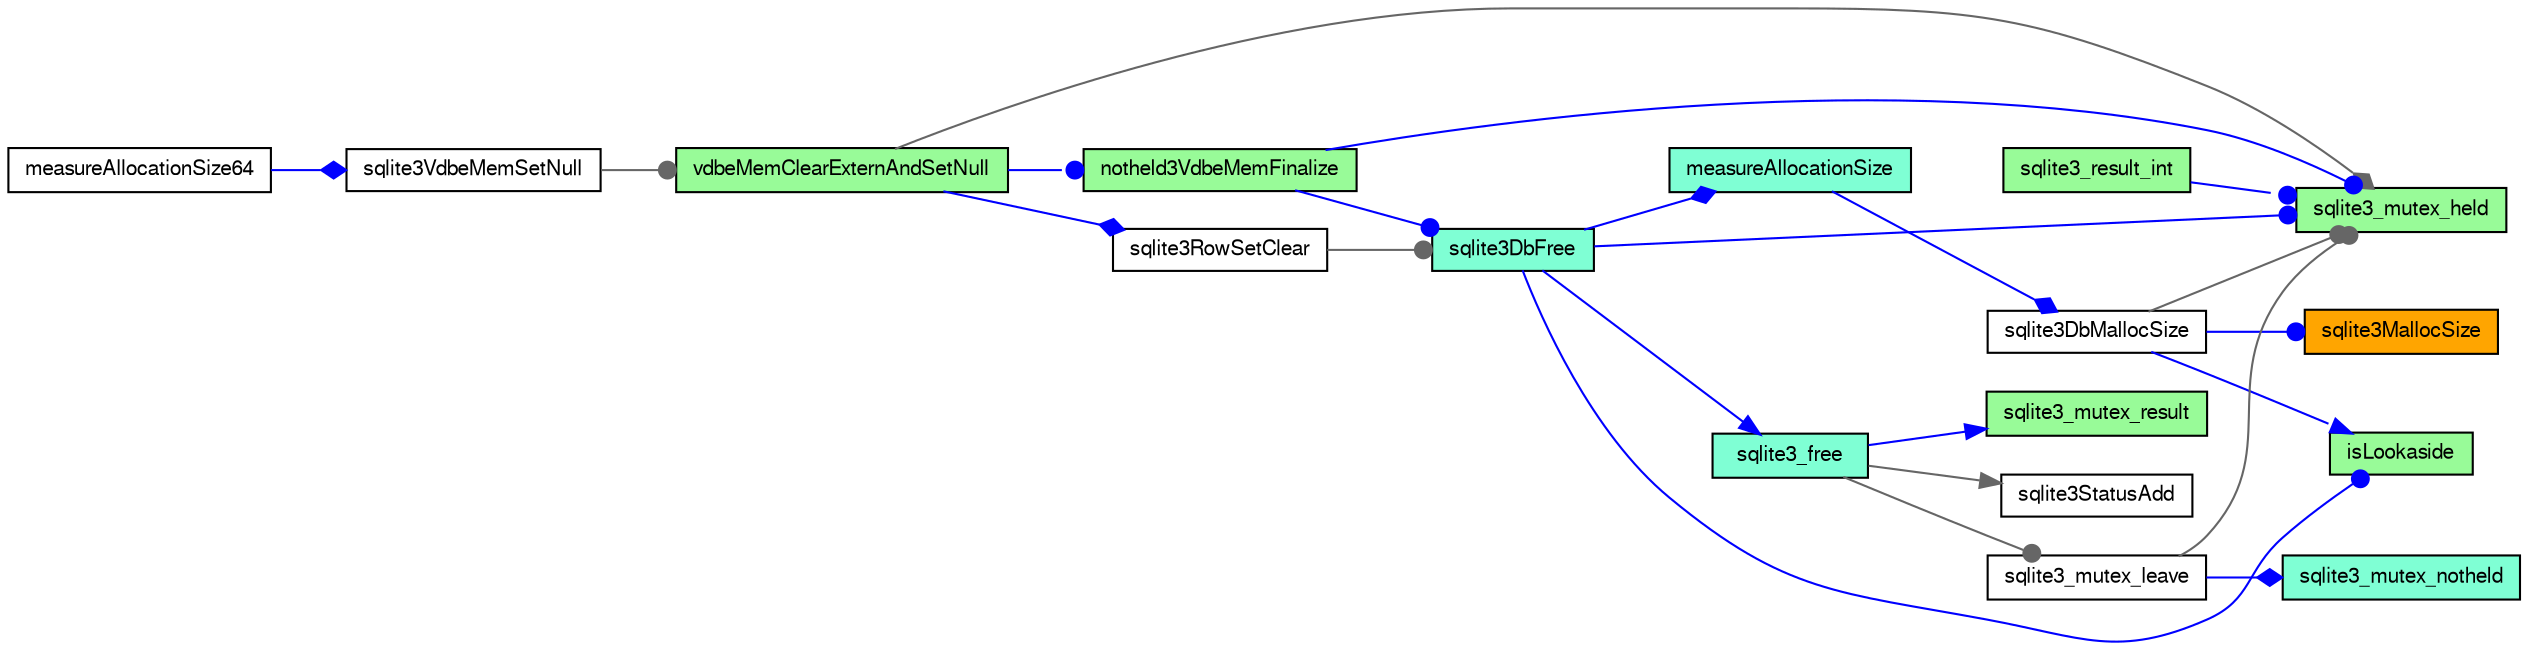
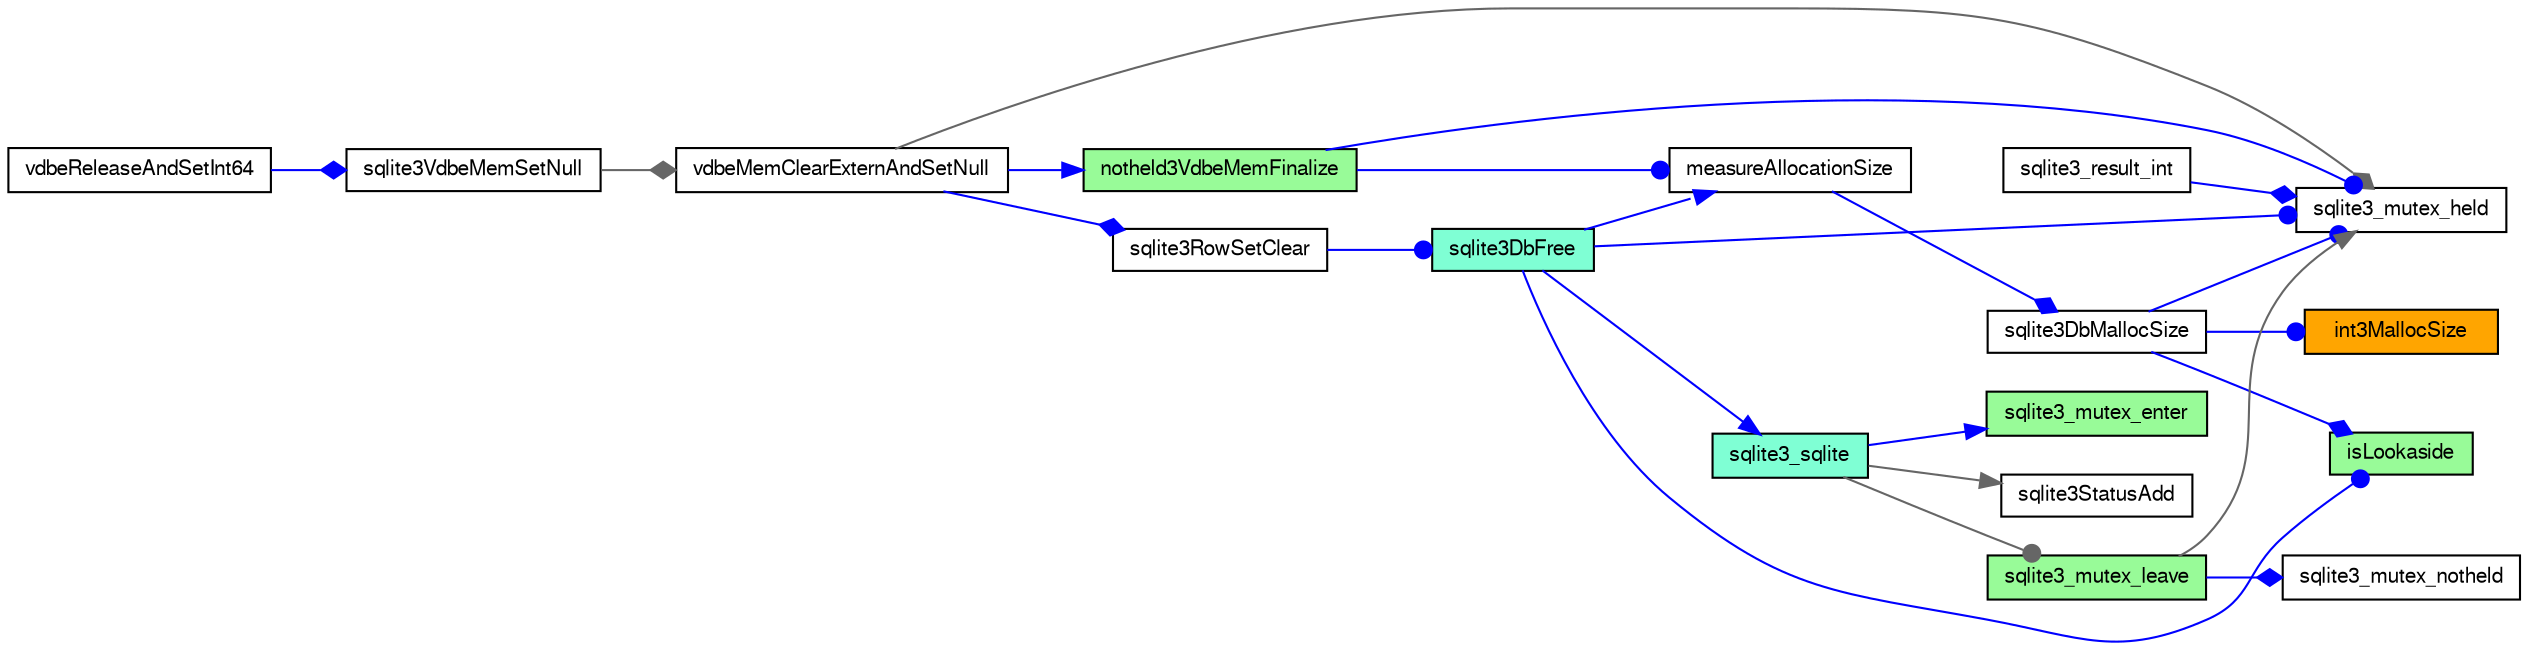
node "measureAllocationSize64": label "measureAllocationSize64" -> "vdbeReleaseAndSetInt64"
edge "sqlite3VdbeMemSetNull" -> "vdbeMemClearExternAndSetNull": arrowhead dot -> diamond
node "vdbeMemClearExternAndSetNull": fillcolor palegreen -> white
edge "vdbeMemClearExternAndSetNull" -> "notheld3VdbeMemFinalize": arrowhead dot -> normal
node "measureAllocationSize": fillcolor aquamarine -> white
node "sqlite3_result_int": fillcolor palegreen -> white
edge "sqlite3_result_int" -> "sqlite3_mutex_held": arrowhead dot -> diamond
edge "notheld3VdbeMemFinalize" -> "sqlite3DbFree": now "notheld3VdbeMemFinalize" -> "measureAllocationSize"
node "sqlite3_mutex_held": fillcolor palegreen -> white
edge "sqlite3DbFree" -> "measureAllocationSize": arrowhead diamond -> normal
edge "sqlite3RowSetClear" -> "sqlite3DbFree": color gray40 -> blue
edge "sqlite3DbMallocSize" -> "sqlite3_mutex_held": color gray40 -> blue
node "sqlite3MallocSize": label "sqlite3MallocSize" -> "int3MallocSize"
edge "sqlite3DbMallocSize" -> "isLookaside": arrowhead normal -> diamond
edge "sqlite3_mutex_leave" -> "sqlite3_mutex_held": arrowhead dot -> normal
node "sqlite3_mutex_result": label "sqlite3_mutex_result" -> "sqlite3_mutex_enter"
node "sqlite3_free": label "sqlite3_free" -> "sqlite3_sqlite"
node "sqlite3_mutex_leave": fillcolor white -> palegreen
node "sqlite3_mutex_notheld": fillcolor aquamarine -> white
